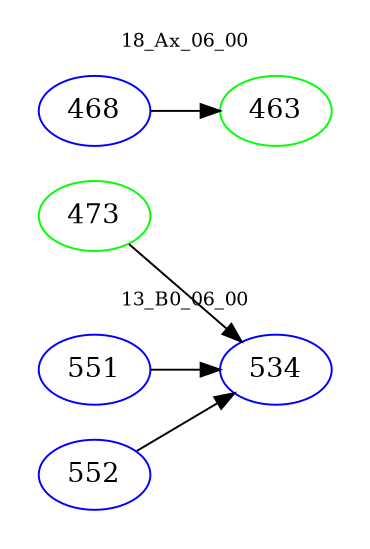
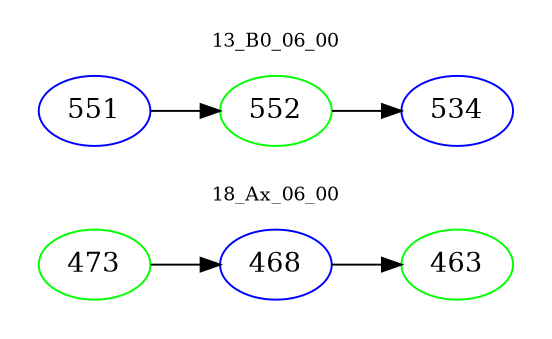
edge "473" -> "534": now "473" -> "468"
edge "551" -> "534": now "551" -> "552"
node "552": color blue -> green
